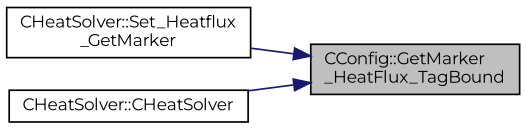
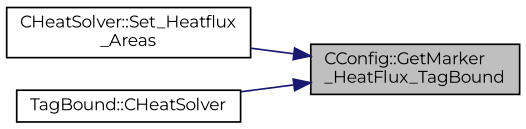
node "CHeatSolver::Set_Heatflux _GetMarker": label "CHeatSolver::Set_Heatflux _GetMarker" -> "CHeatSolver::Set_Heatflux _Areas"
node "CHeatSolver::CHeatSolver": label "CHeatSolver::CHeatSolver" -> "TagBound::CHeatSolver"
